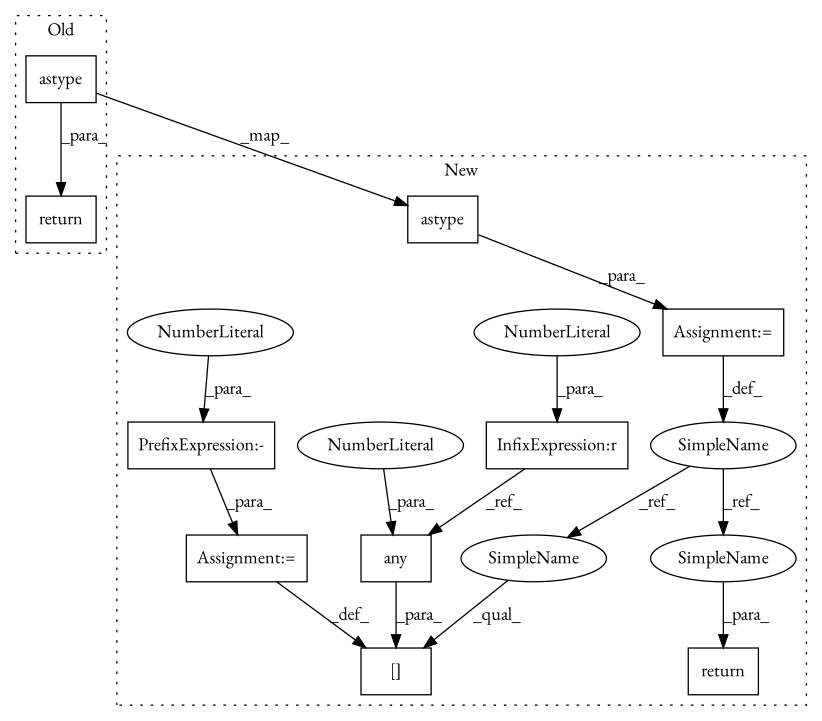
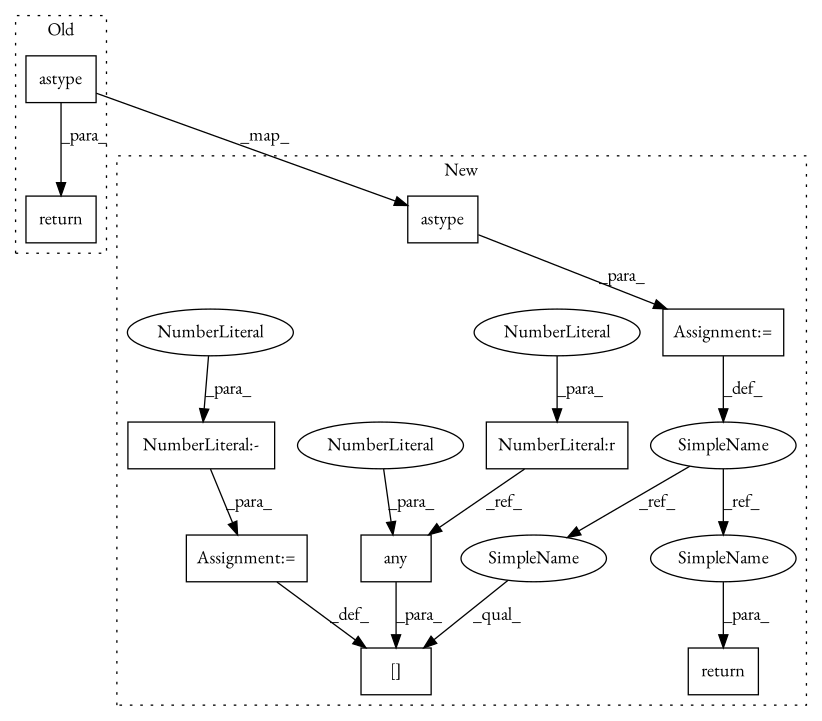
node "PrefixExpression:-": label "PrefixExpression:-" -> "NumberLiteral:-"
node "InfixExpression:r": label "InfixExpression:r" -> "NumberLiteral:r"
